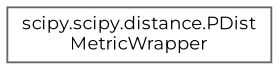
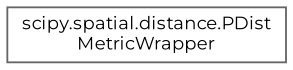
node "scipy.scipy.distance.PDist MetricWrapper": label "scipy.scipy.distance.PDist MetricWrapper" -> "scipy.spatial.distance.PDist MetricWrapper"
